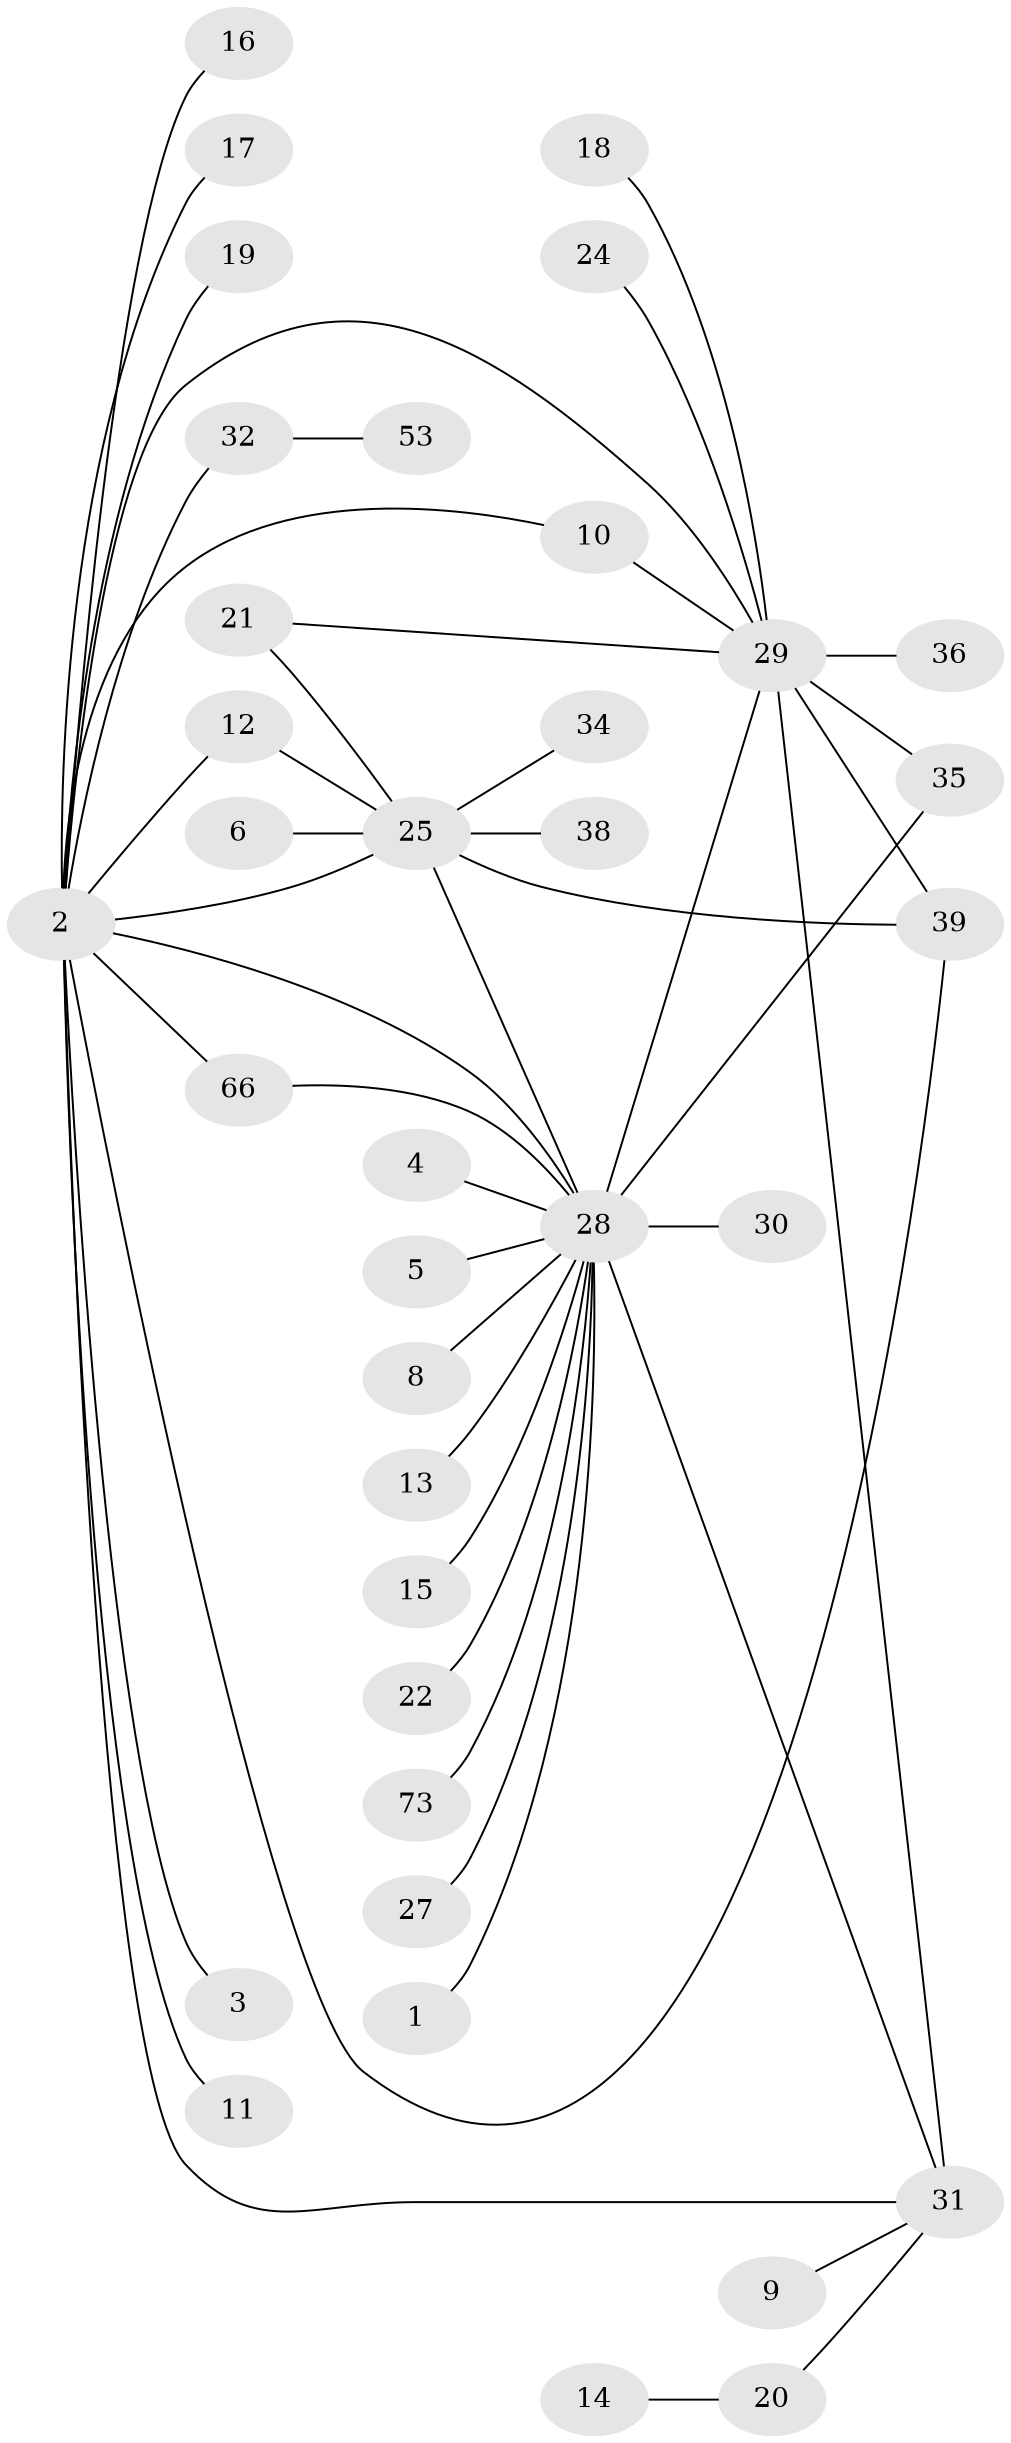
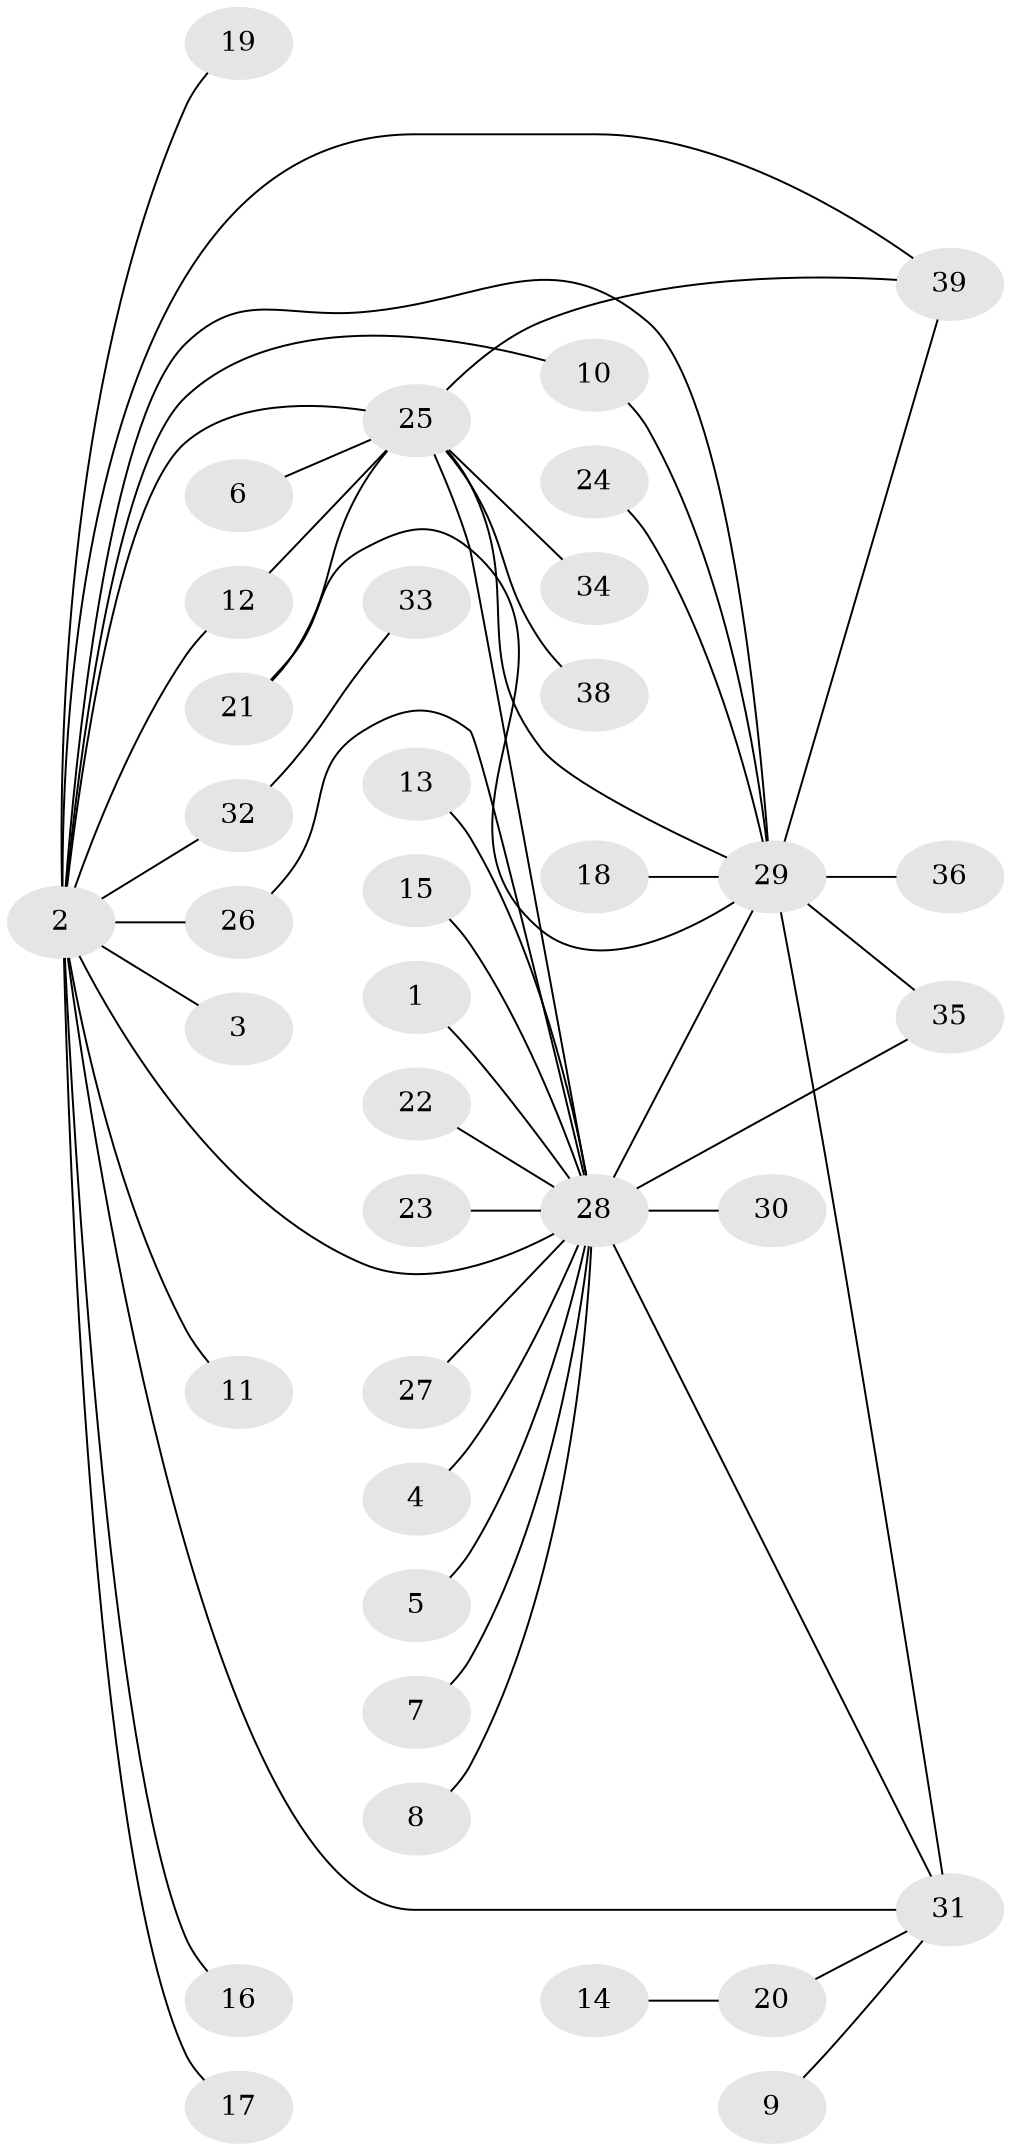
node "53": label "53" -> "33"
edge "25" -- "29": added
node "66": label "66" -> "26"
node "7": added
node "73": label "73" -> "23"
